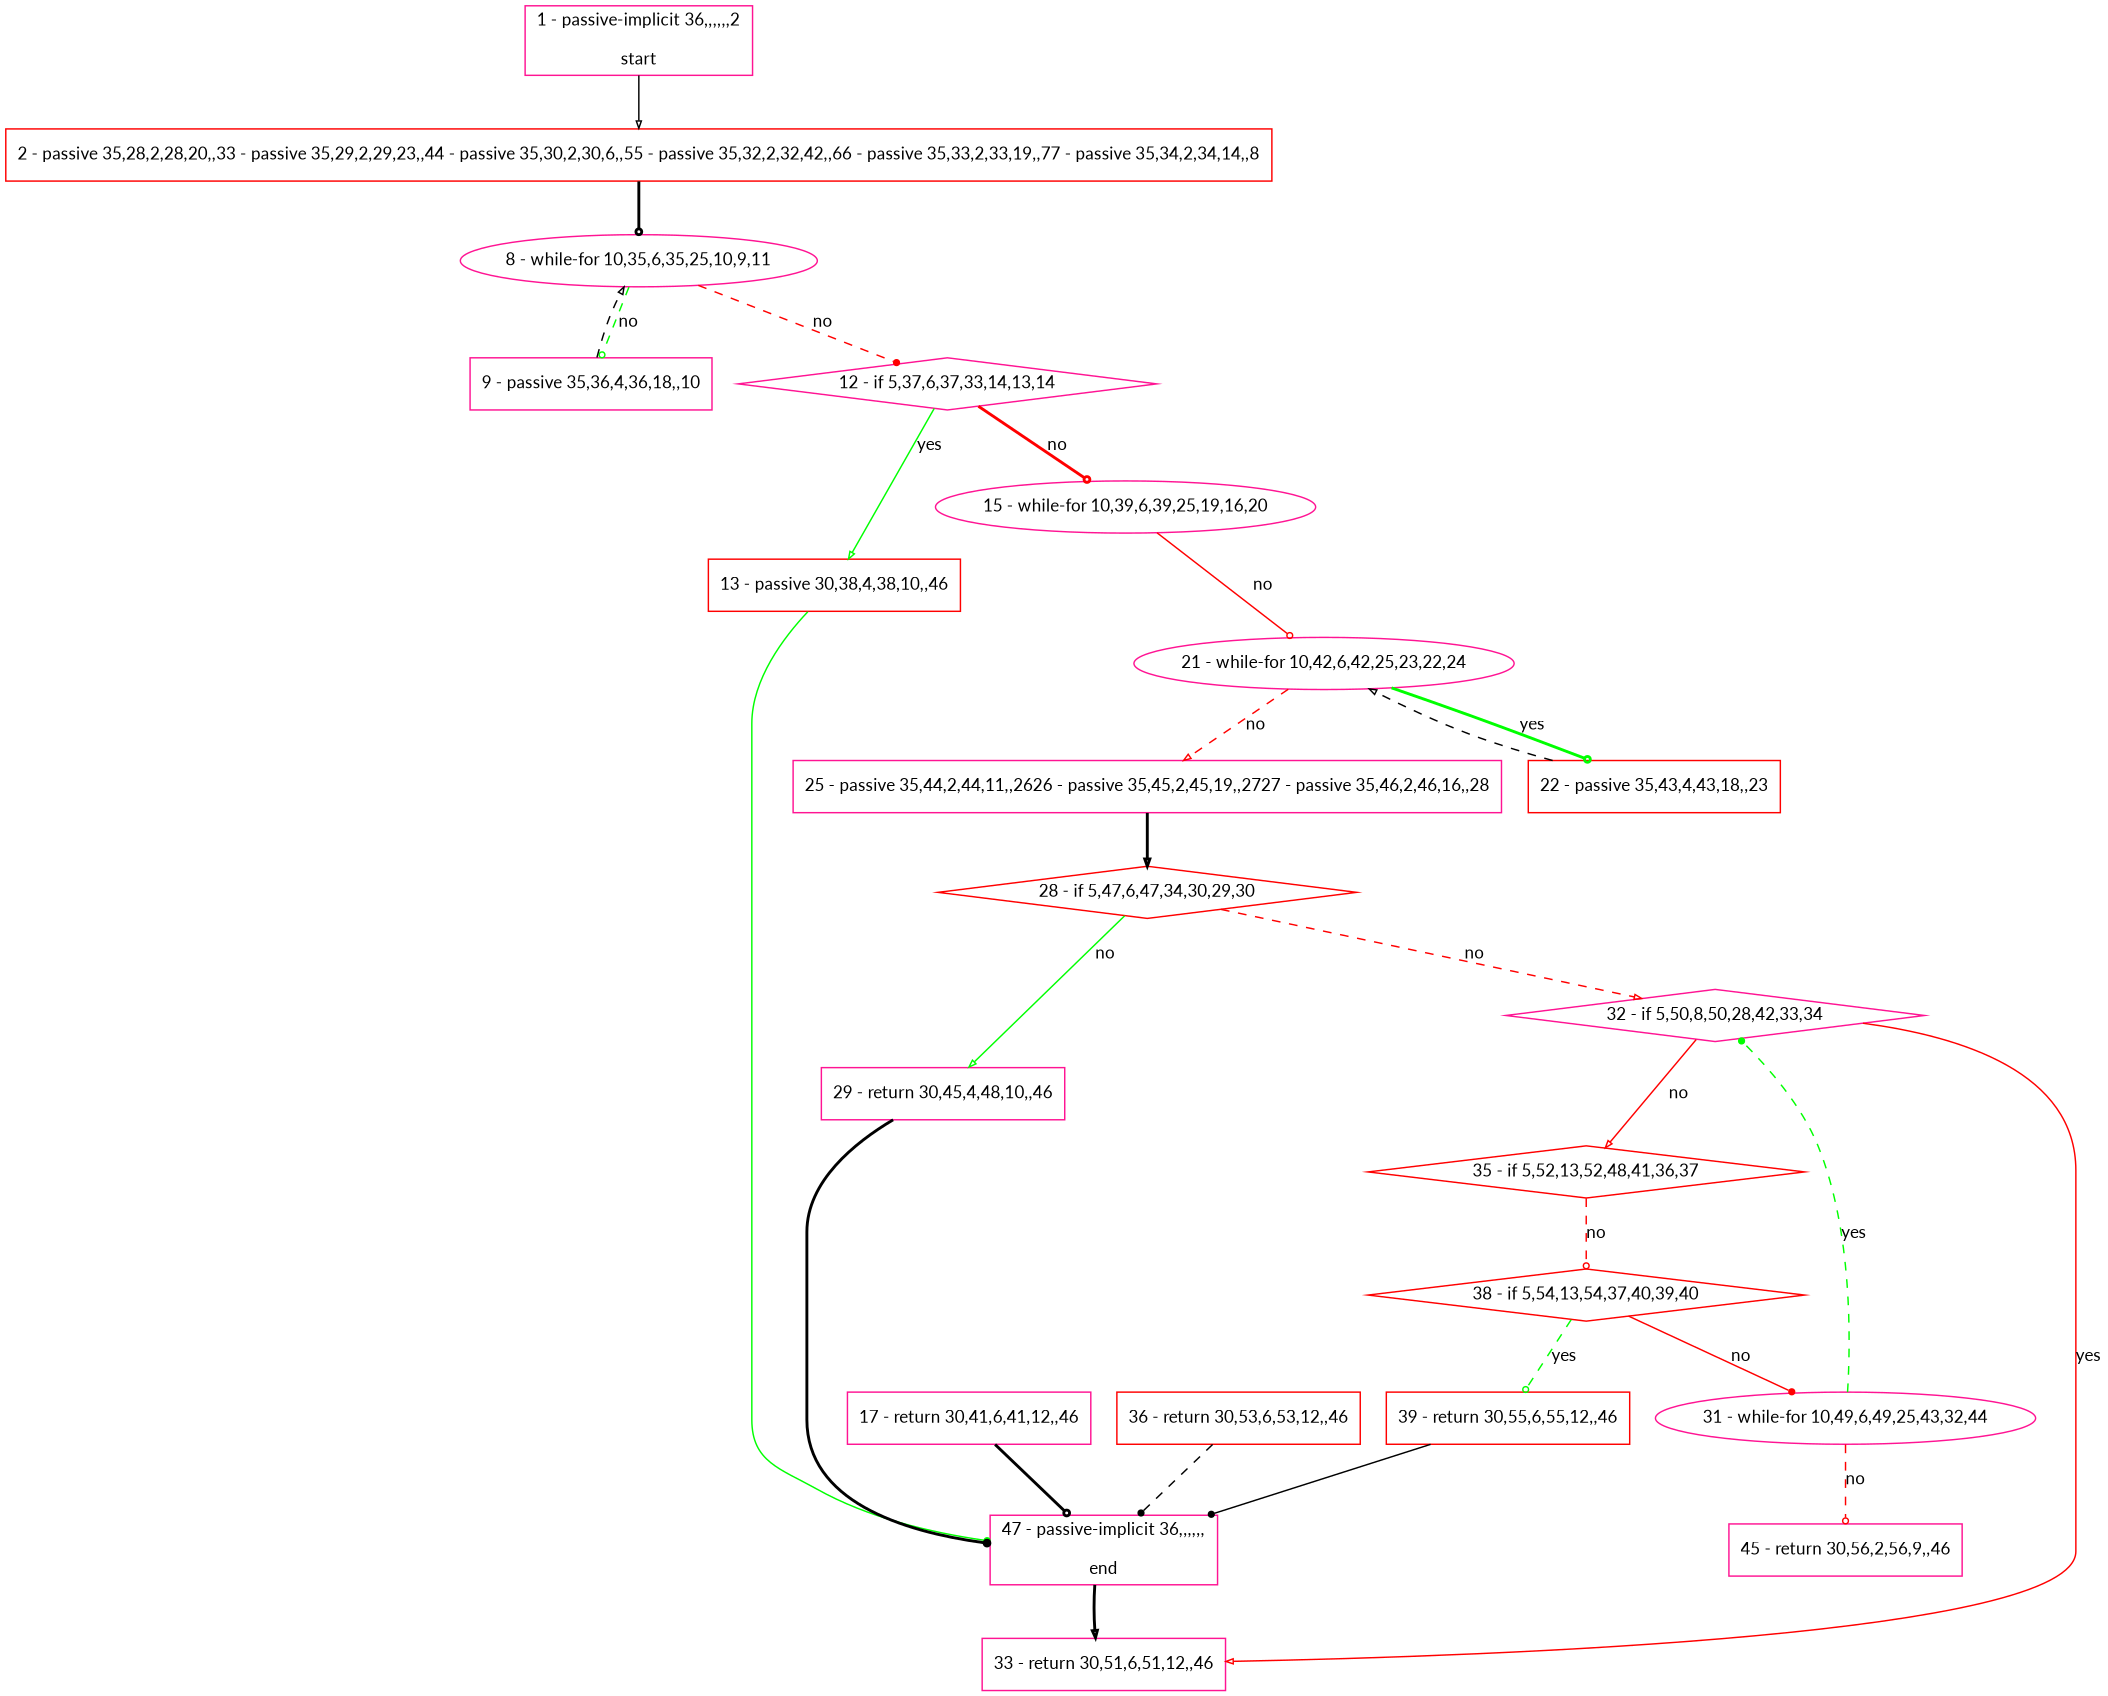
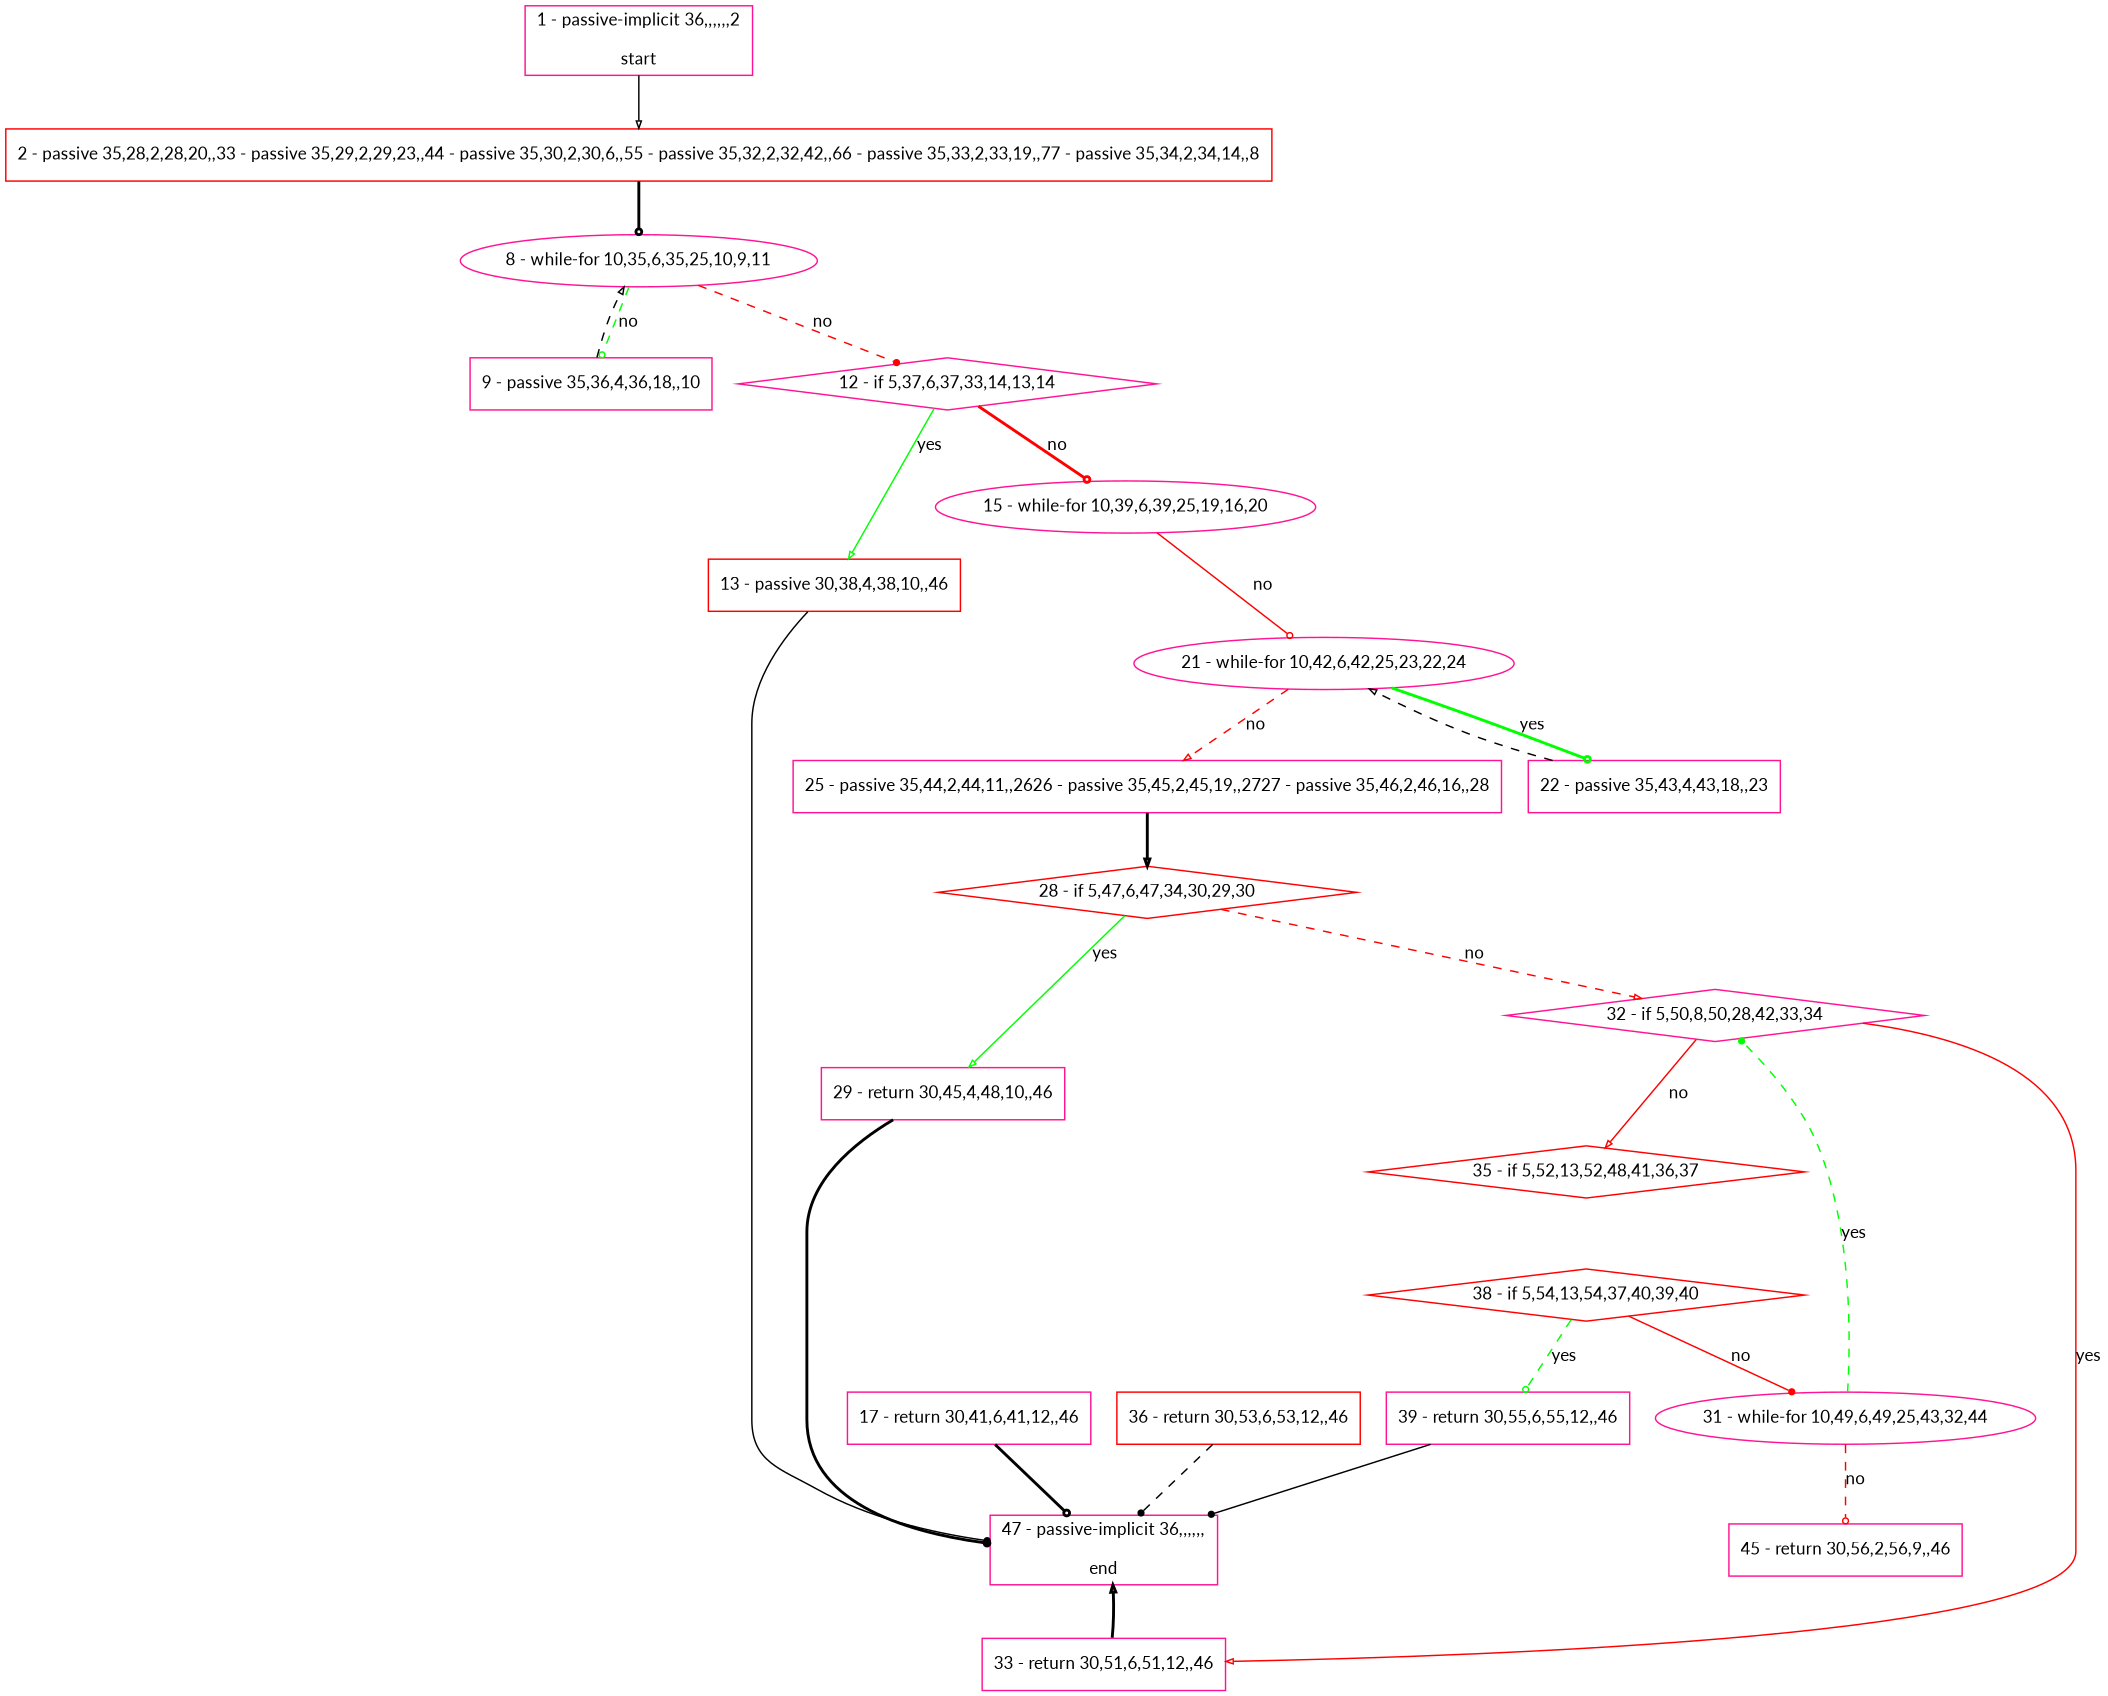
node "22 - passive 35,43,4,43,18,,23": color red -> deeppink
edge "28 - if 5,47,6,47,34,30,29,30" -> "29 - return 30,45,4,48,10,,46": label "no" -> "yes"
edge "13 - passive 30,38,4,38,10,,46" -> "47 - passive-implicit 36,,,,,, end": color #00ff00 -> #000000
edge "35 - if 5,52,13,52,48,41,36,37" -> "38 - if 5,54,13,54,37,40,39,40": removed, label "no"
node "39 - return 30,55,6,55,12,,46": color red -> deeppink
edge "47 - passive-implicit 36,,,,,, end" -> "33 - return 30,51,6,51,12,,46": reversed
